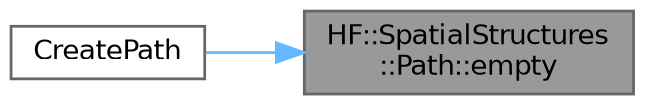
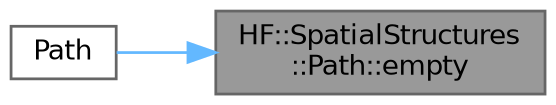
node "CreatePath": label "CreatePath" -> "Path"
